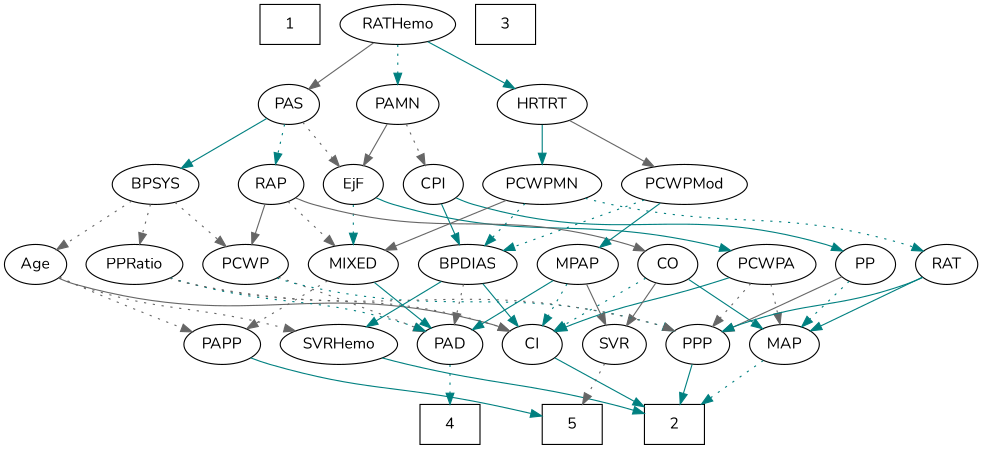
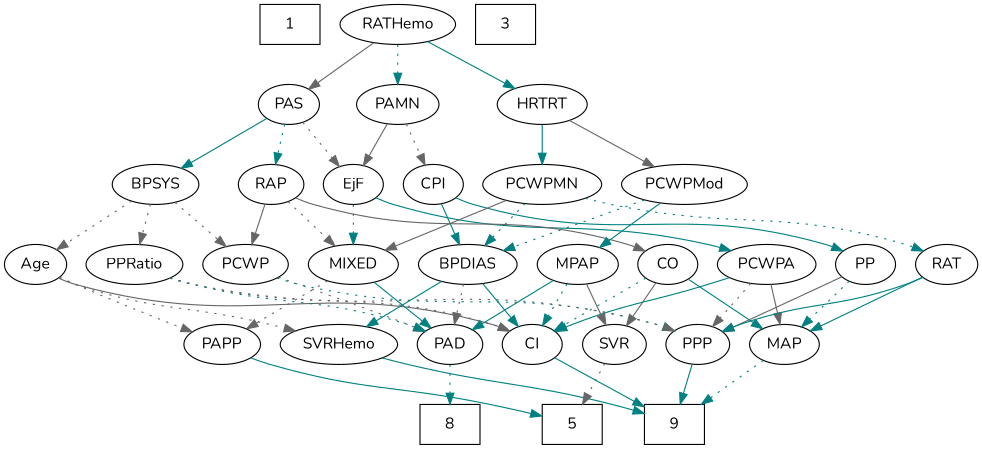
edge "PCWPA" -> "MAP": style dotted -> solid
node "4": label "4" -> "8"
node "2": label "2" -> "9"
